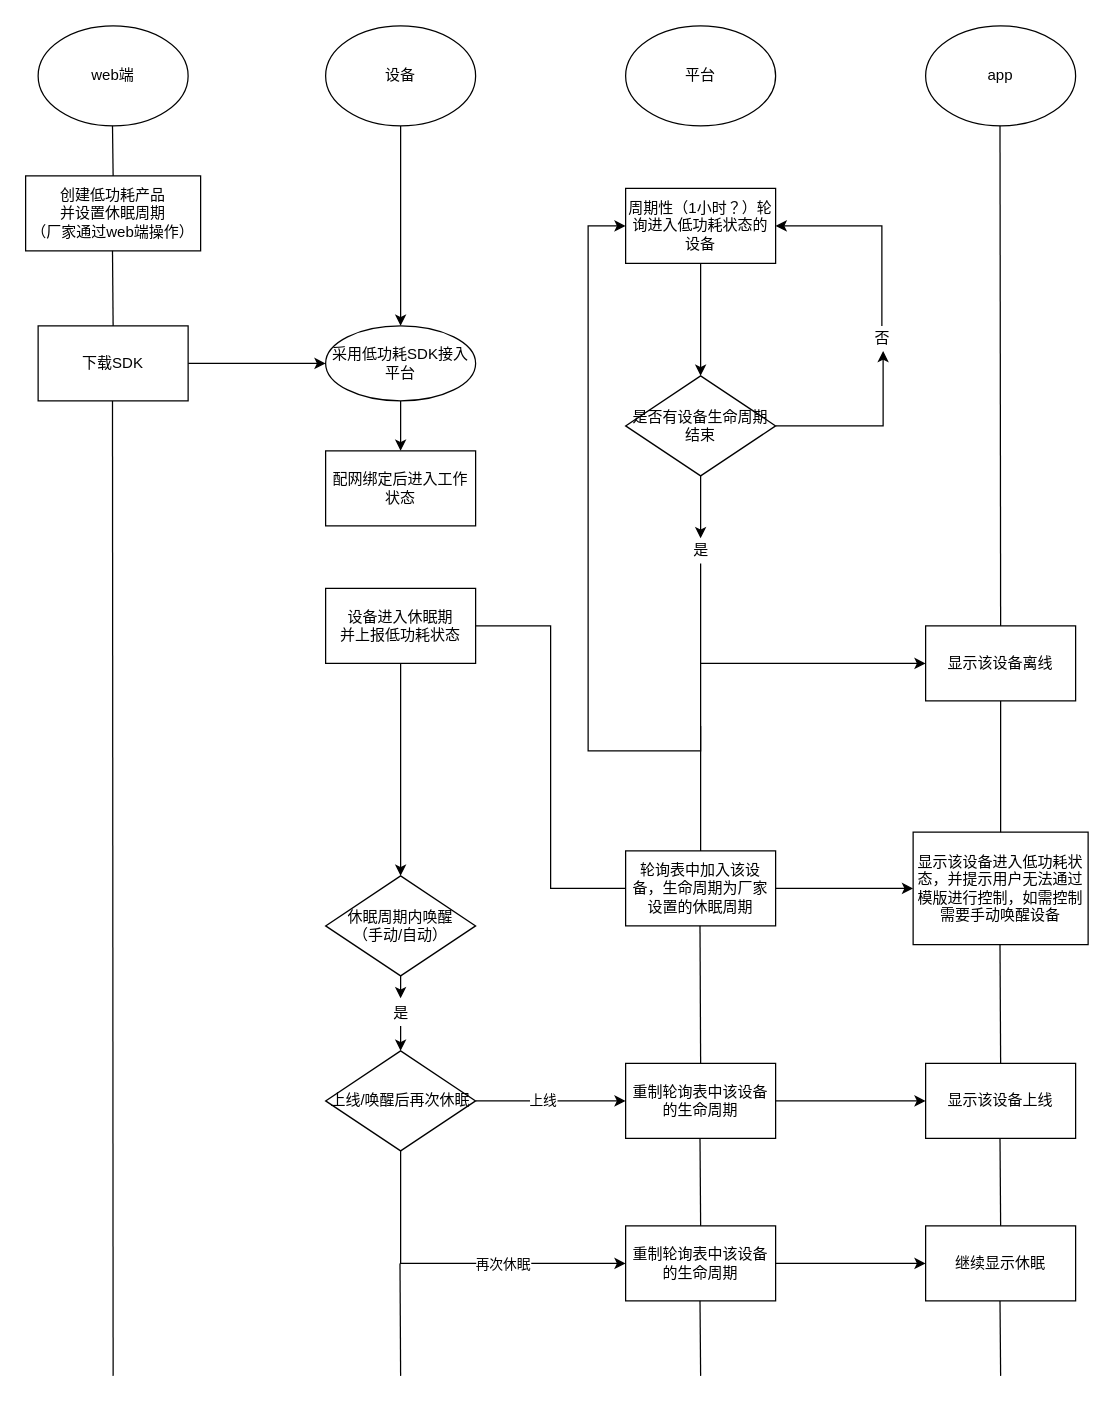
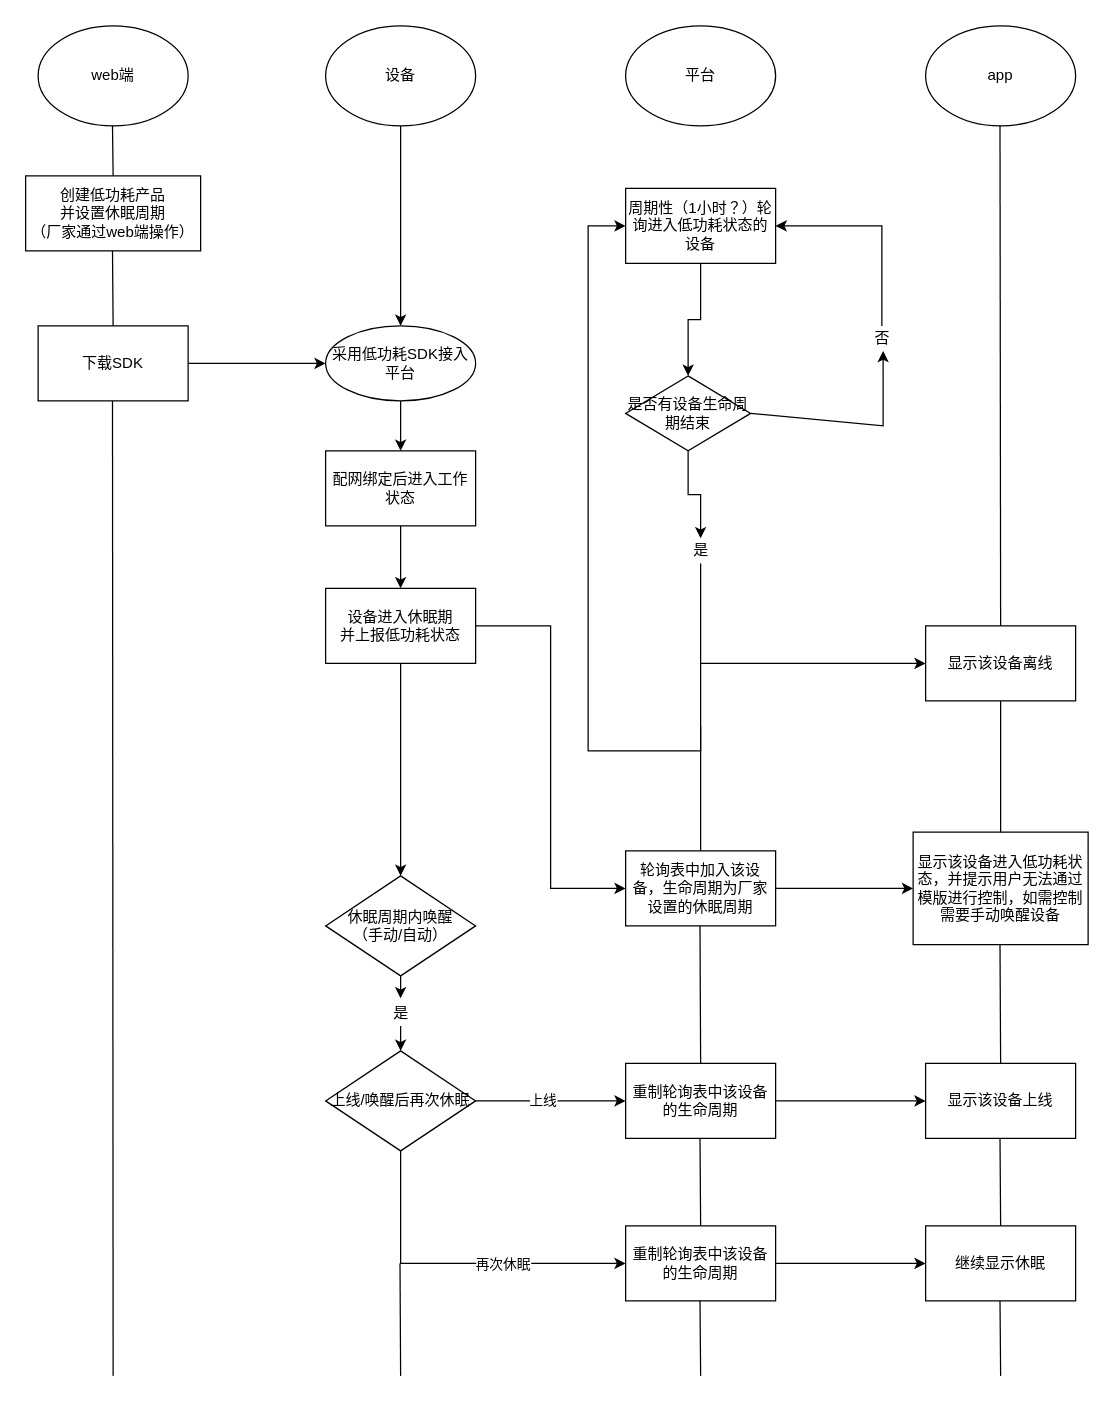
node "是否有设备生命周期结束": size 150x100 -> 125x75
edge "配网绑定后进入工作状态" -> "设备进入休眠期 并上报低功耗状态": added
edge "设备进入休眠期 并上报低功耗状态" -- "轮询表中加入该设备，生命周期为厂家设置的休眠周期": arrowhead none -> classic
